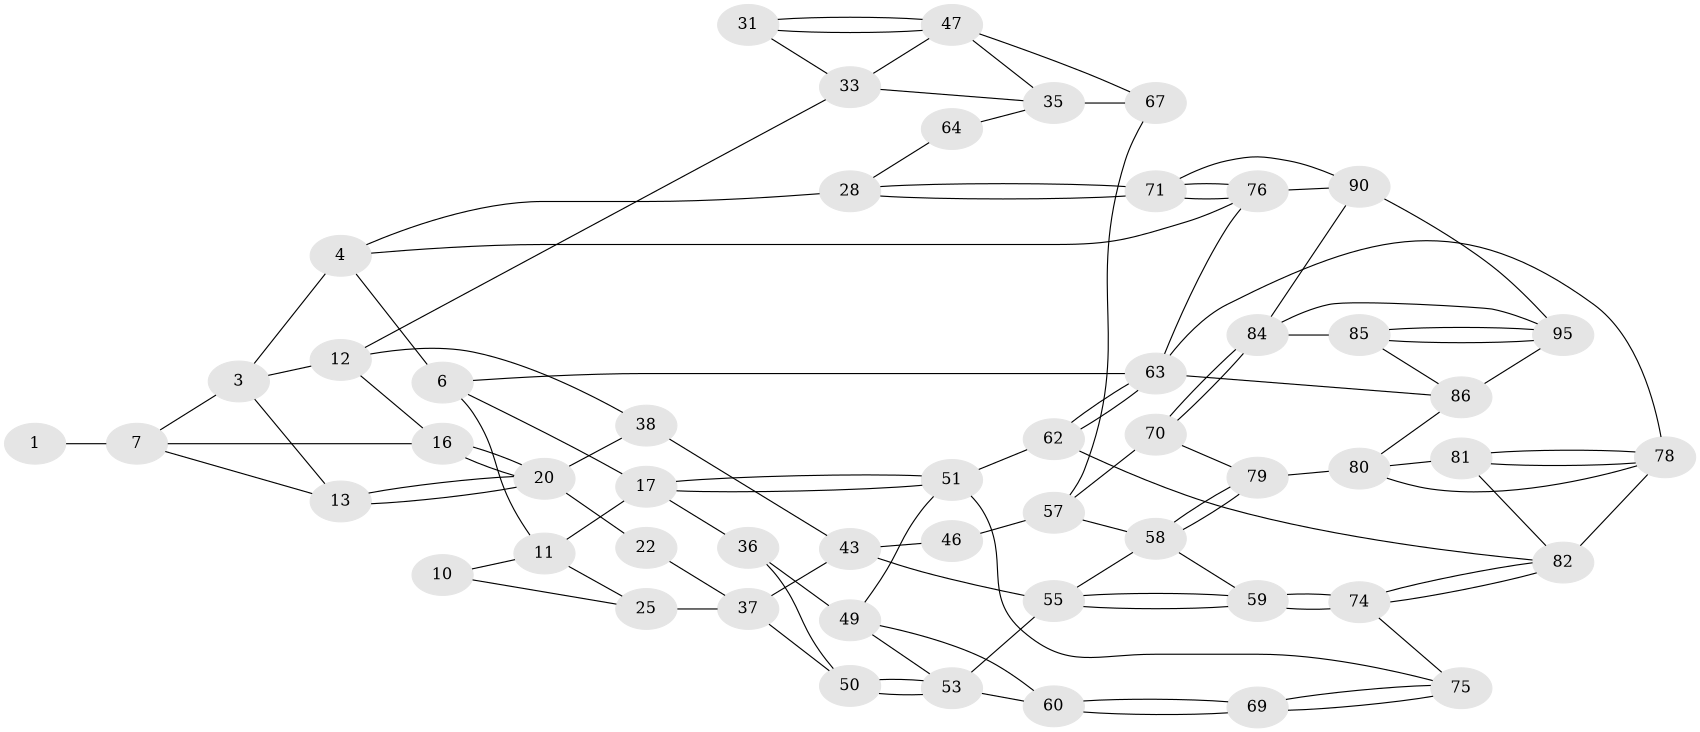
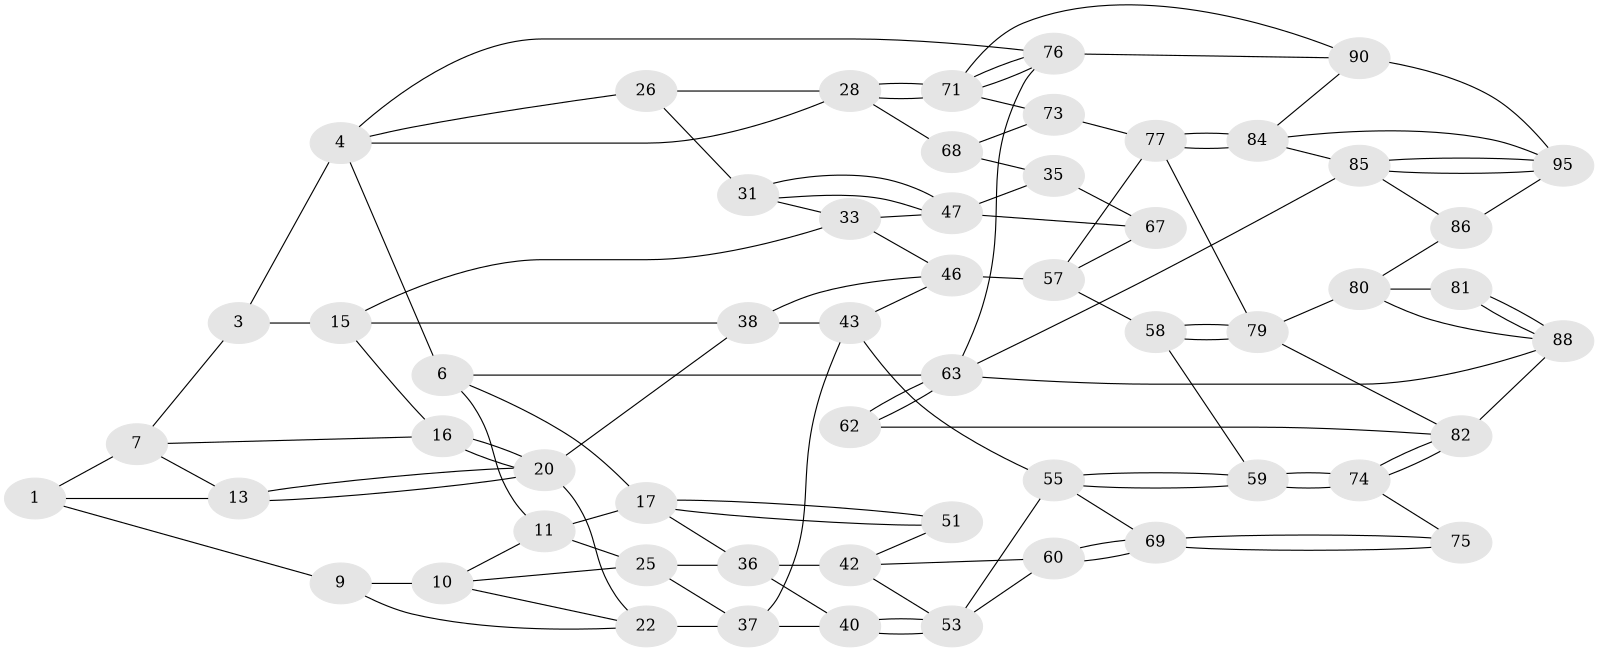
node "26": added
edge "33" -- "35": now "33" -- "46"
node "73": added
node "64": label "64" -> "68"
edge "46" -- "38": added
node "12": label "12" -> "15"
edge "63" -- "86": now "63" -- "85"
edge "3" -- "13": now "1" -- "13"
node "70": label "70" -> "77"
node "78": label "78" -> "88"
edge "62" -- "51": removed
edge "81" -- "82": now "79" -- "82"
edge "25" -- "36": added
edge "58" -- "55": now "69" -- "55"
node "9": added
edge "10" -- "22": added
node "49": label "49" -> "42"
edge "51" -- "75": removed
node "50": label "50" -> "40"
